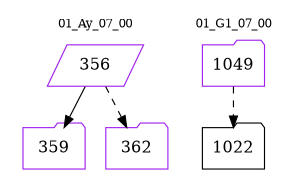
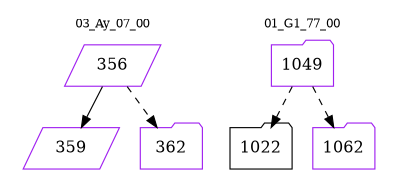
cluster "01_Ay_07_00": label "01_Ay_07_00" -> "03_Ay_07_00"
cluster "01_G1_07_00": label "01_G1_07_00" -> "01_G1_77_00"
node "359": shape folder -> parallelogram
node "1062": added
